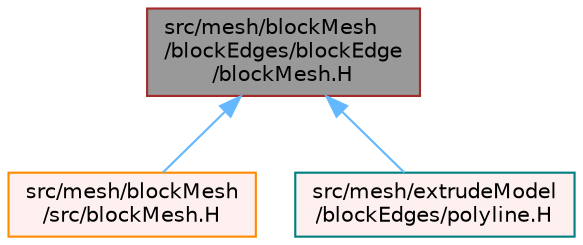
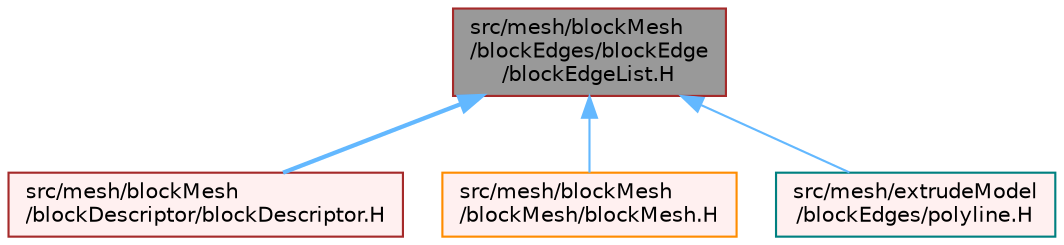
node "src/mesh/blockMesh /blockEdges/blockEdge /blockMesh.H": label "src/mesh/blockMesh /blockEdges/blockEdge /blockMesh.H" -> "src/mesh/blockMesh /blockEdges/blockEdge /blockEdgeList.H"
node "src/mesh/blockMesh /src/blockMesh.H": label "src/mesh/blockMesh /src/blockMesh.H" -> "src/mesh/blockMesh /blockMesh/blockMesh.H"
node "src/mesh/blockMesh /blockDescriptor/blockDescriptor.H": added
